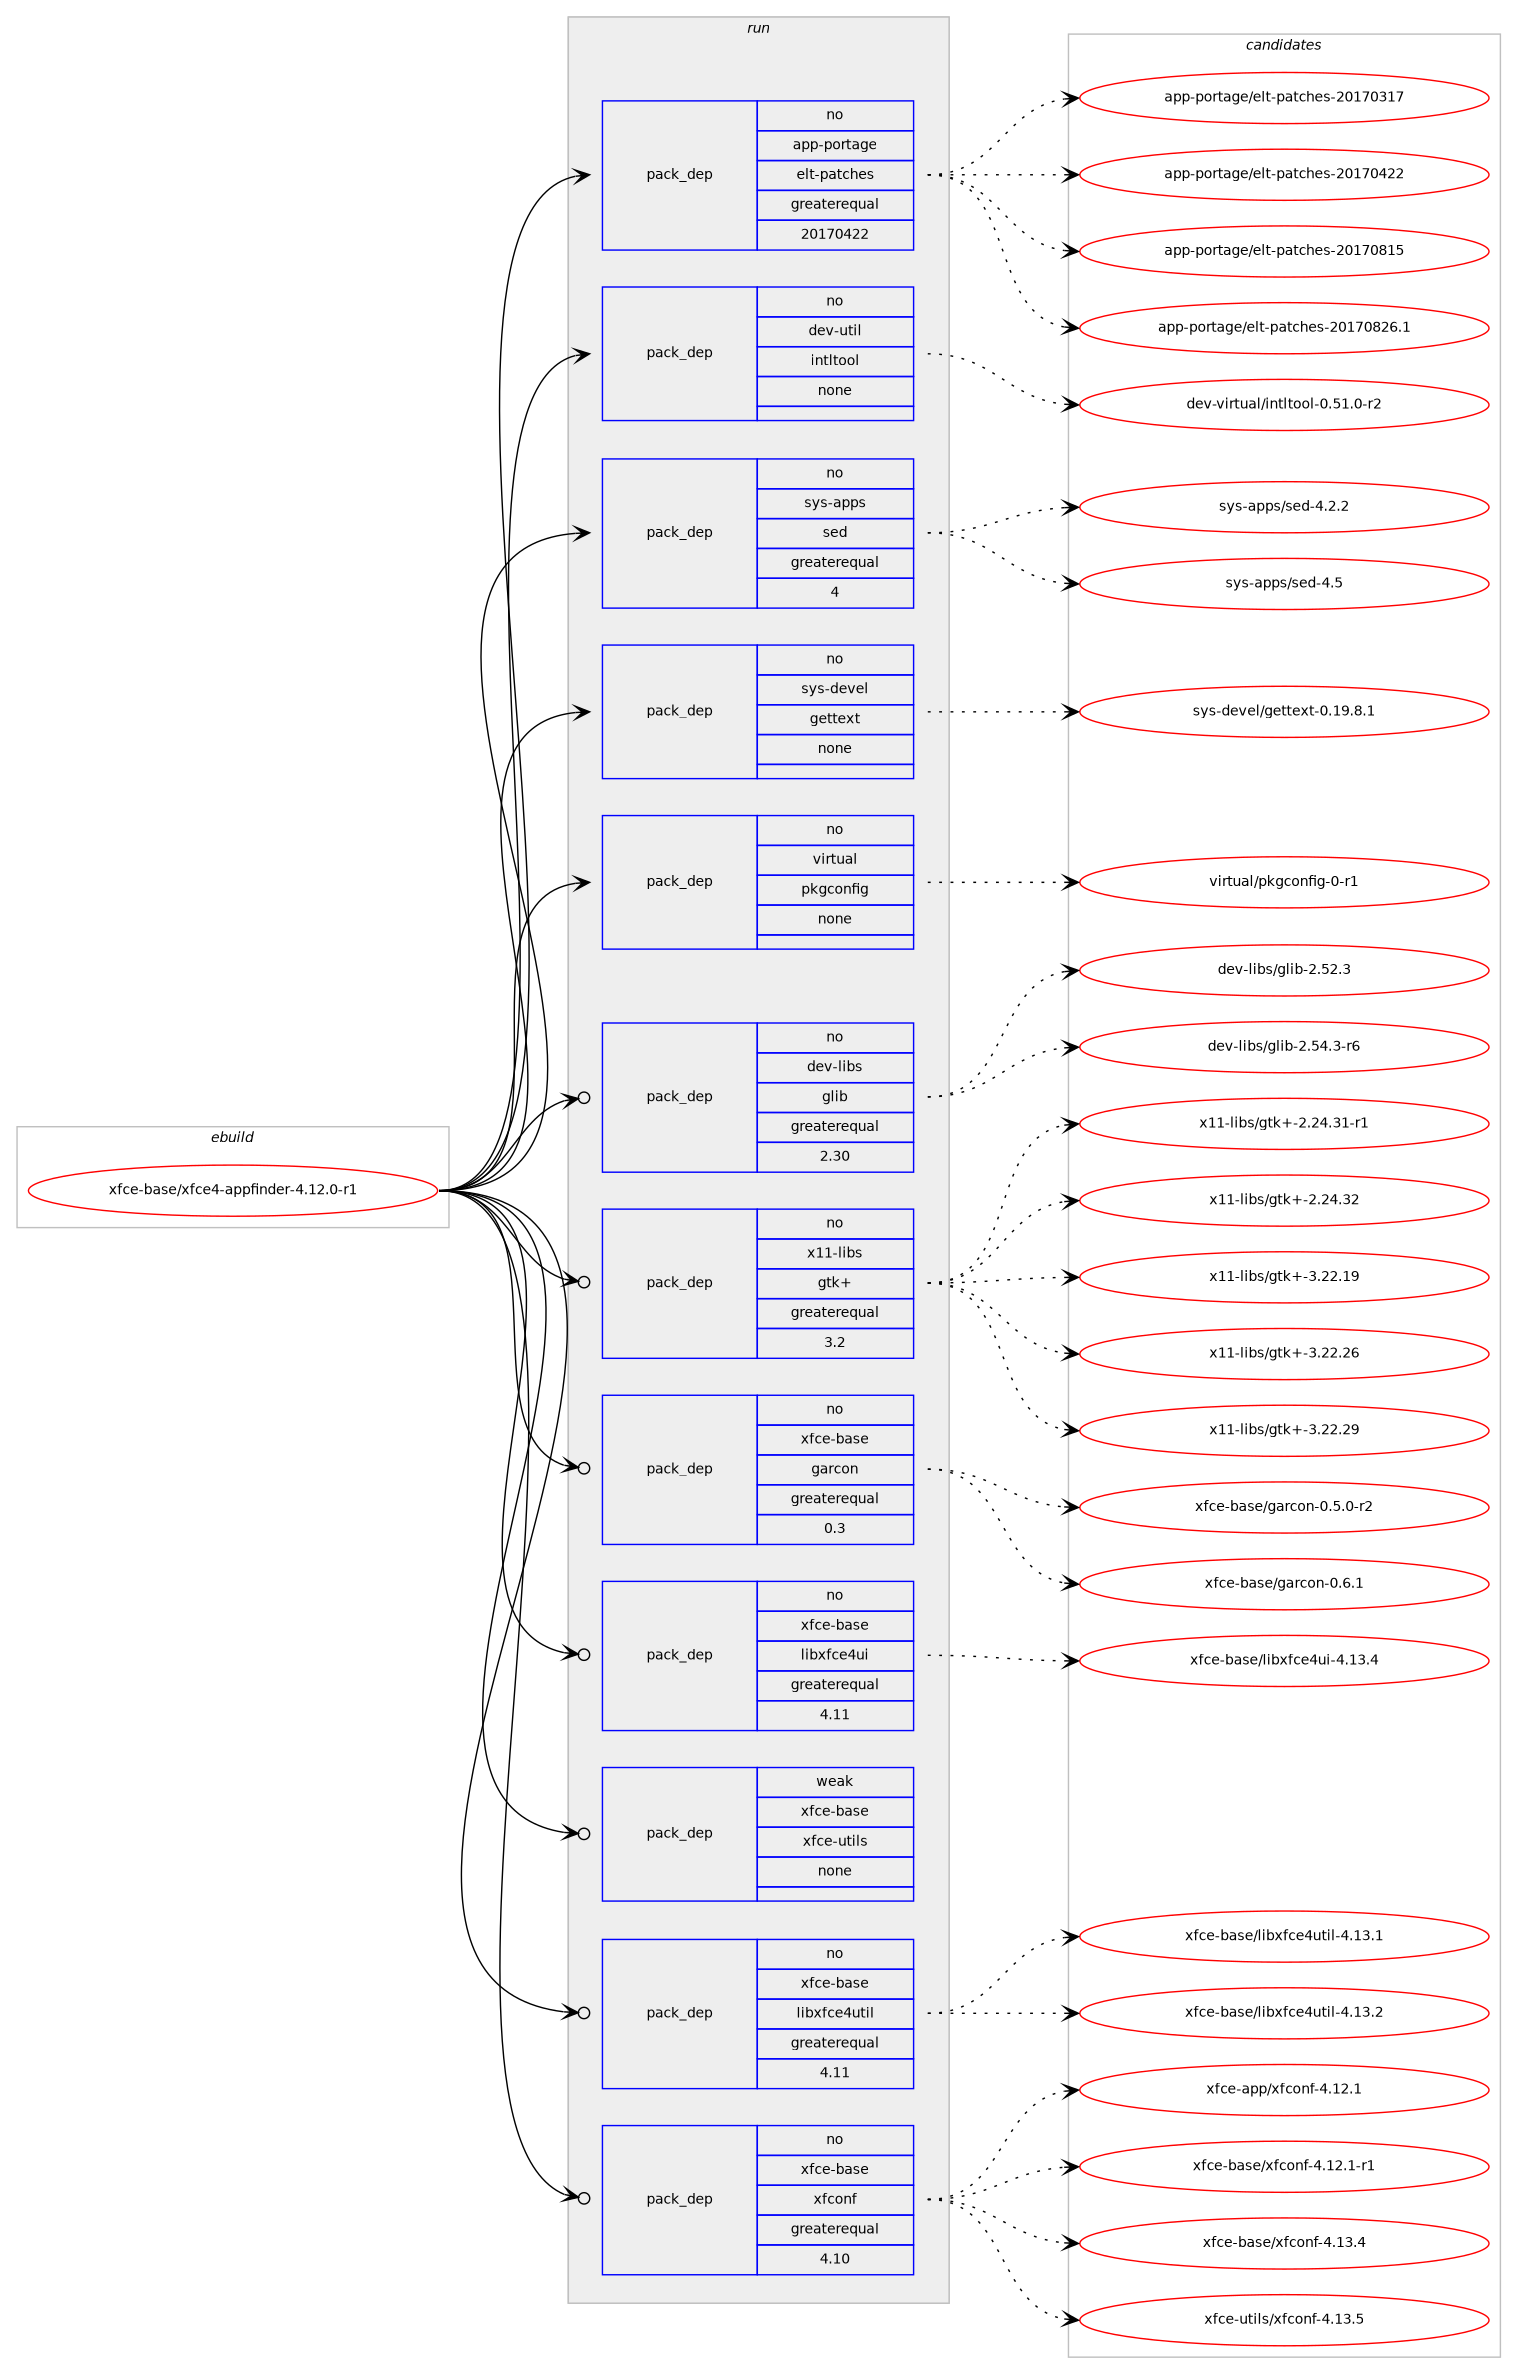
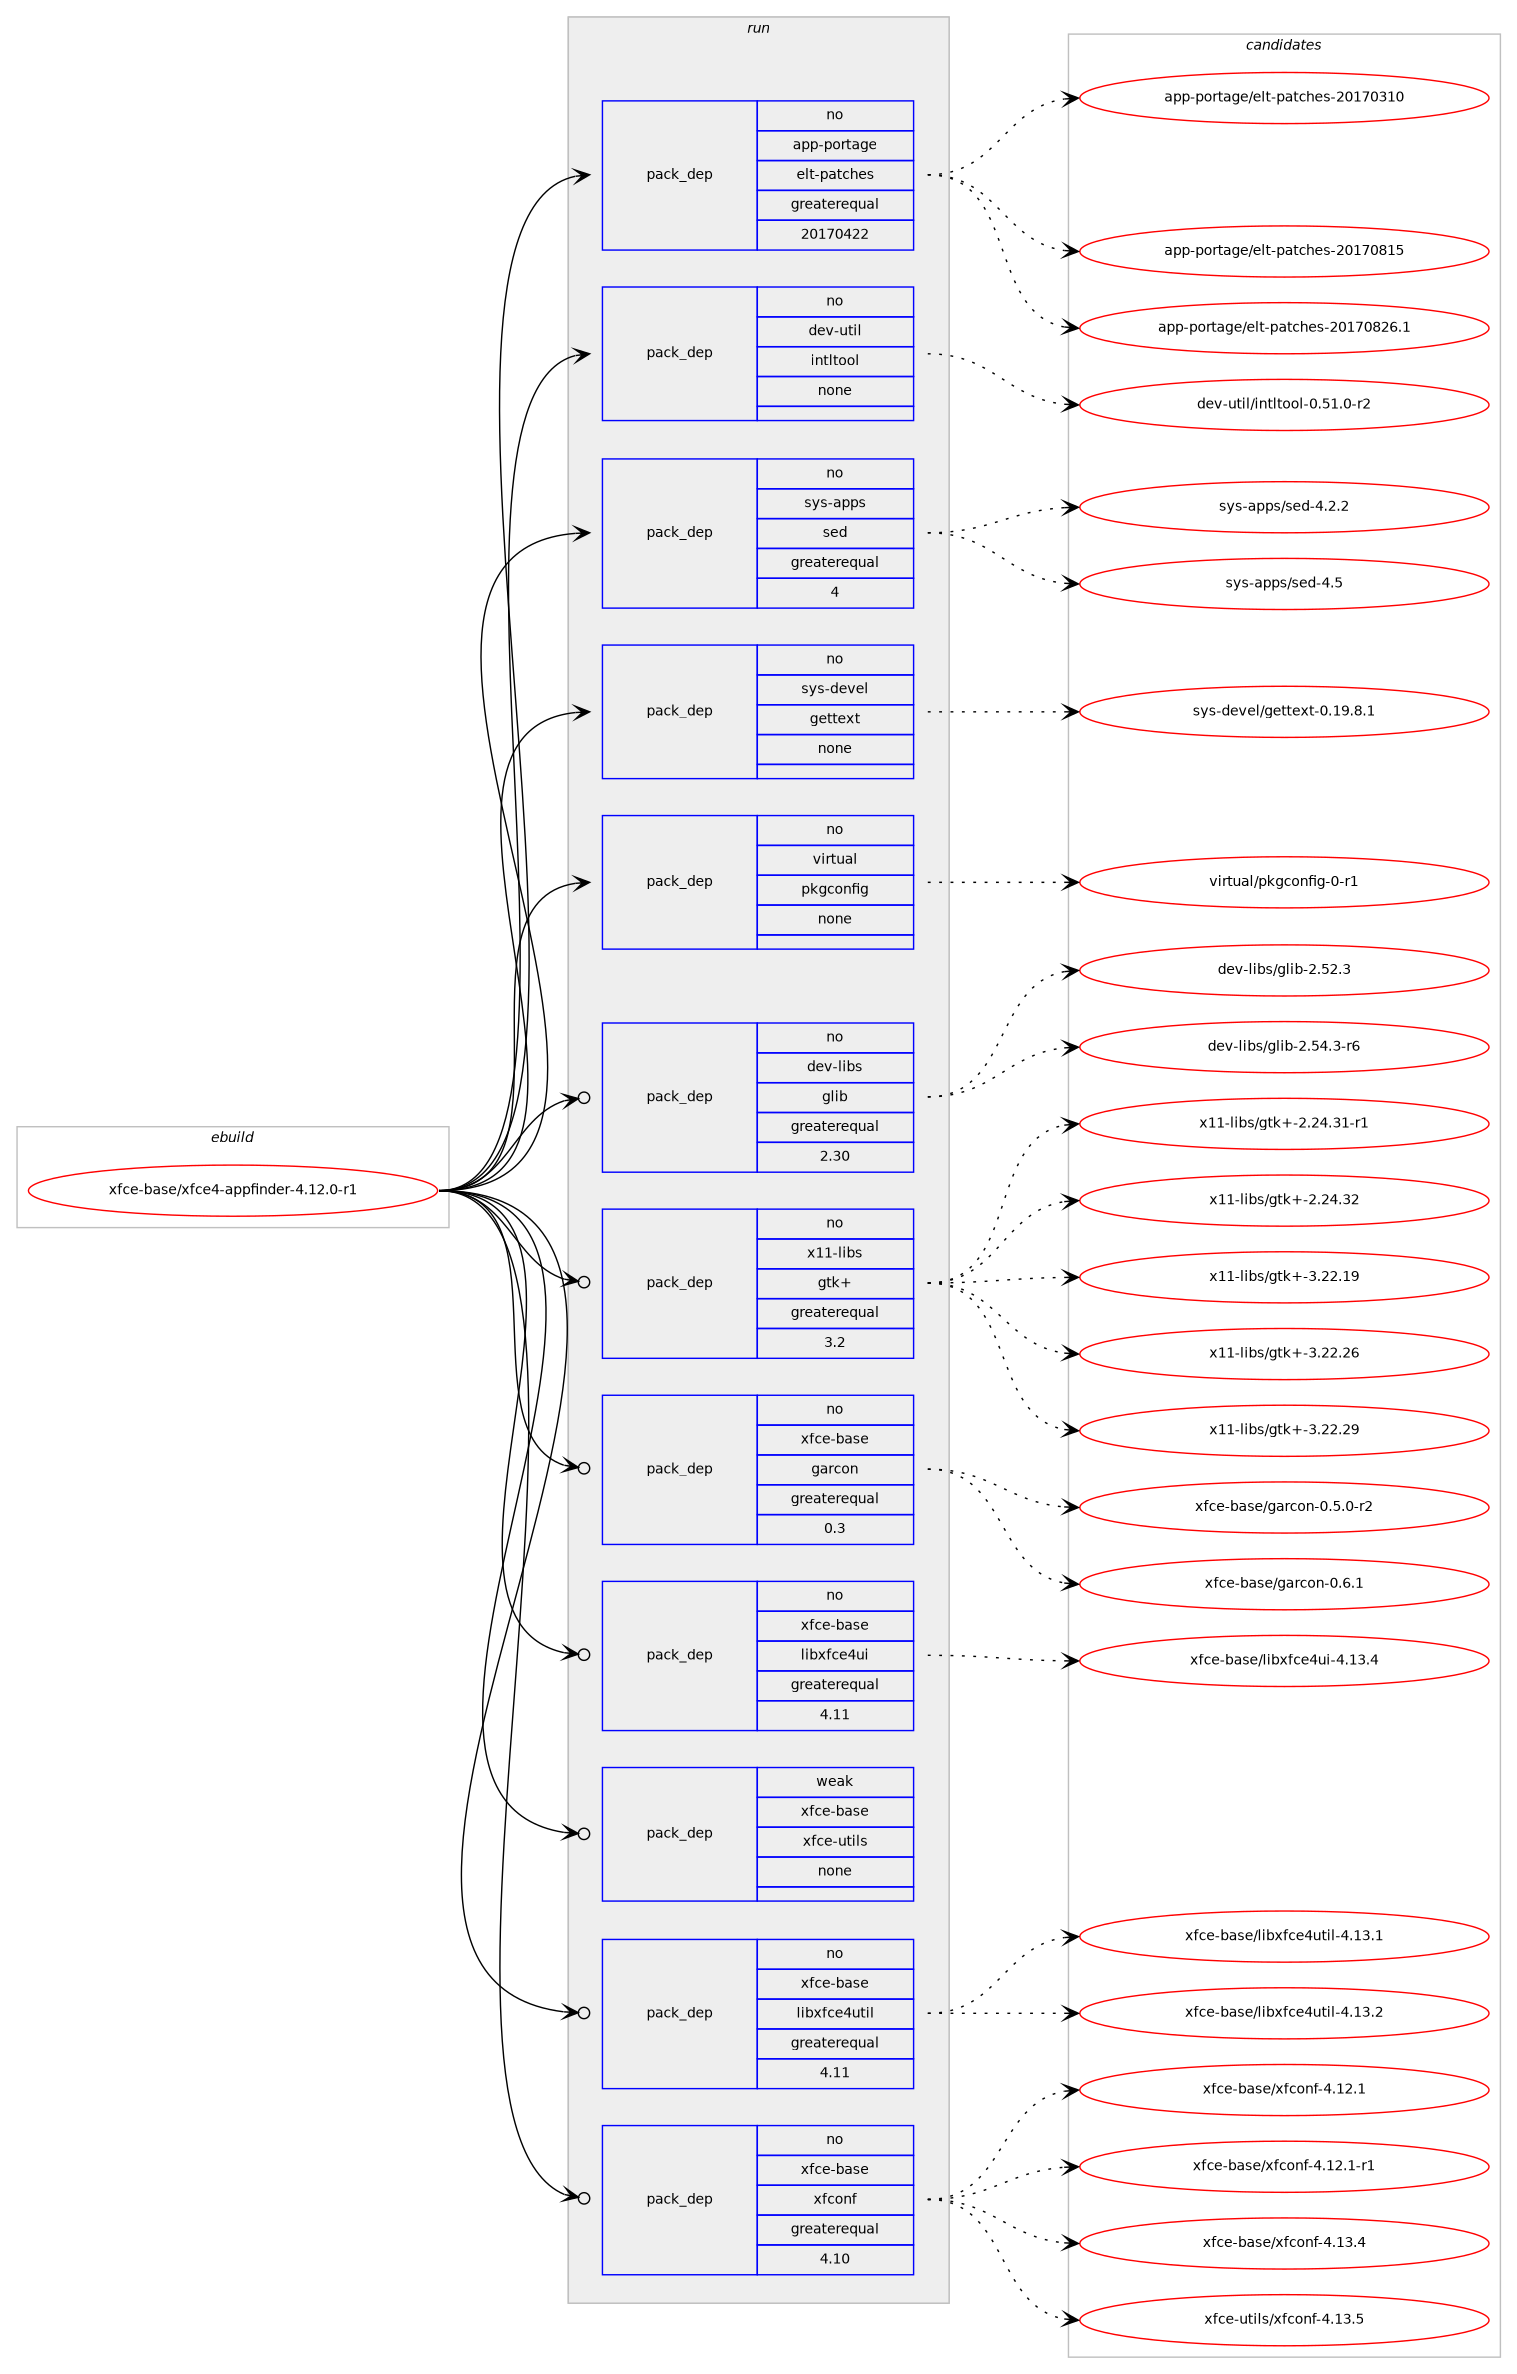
node "app-portage/elt-patches-20170317": label "app-portage/elt-patches-20170317" -> "app-portage/elt-patches-20170310"
node "app-portage/elt-patches-20170422": removed
node "dev-virtual/intltool-0.51.0-r2": label "dev-virtual/intltool-0.51.0-r2" -> "dev-util/intltool-0.51.0-r2"
node "xfce-app/xfconf-4.12.1": label "xfce-app/xfconf-4.12.1" -> "xfce-base/xfconf-4.12.1"
